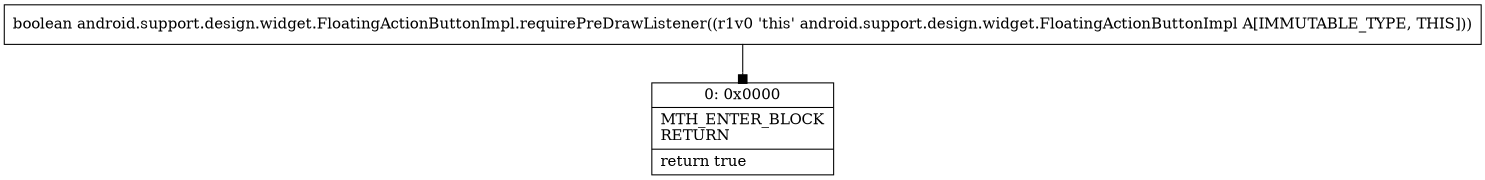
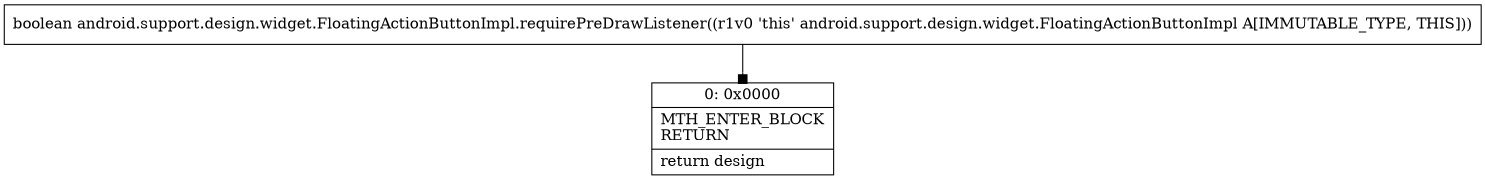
node "0: 0x0000": text "return true" -> "return design"
